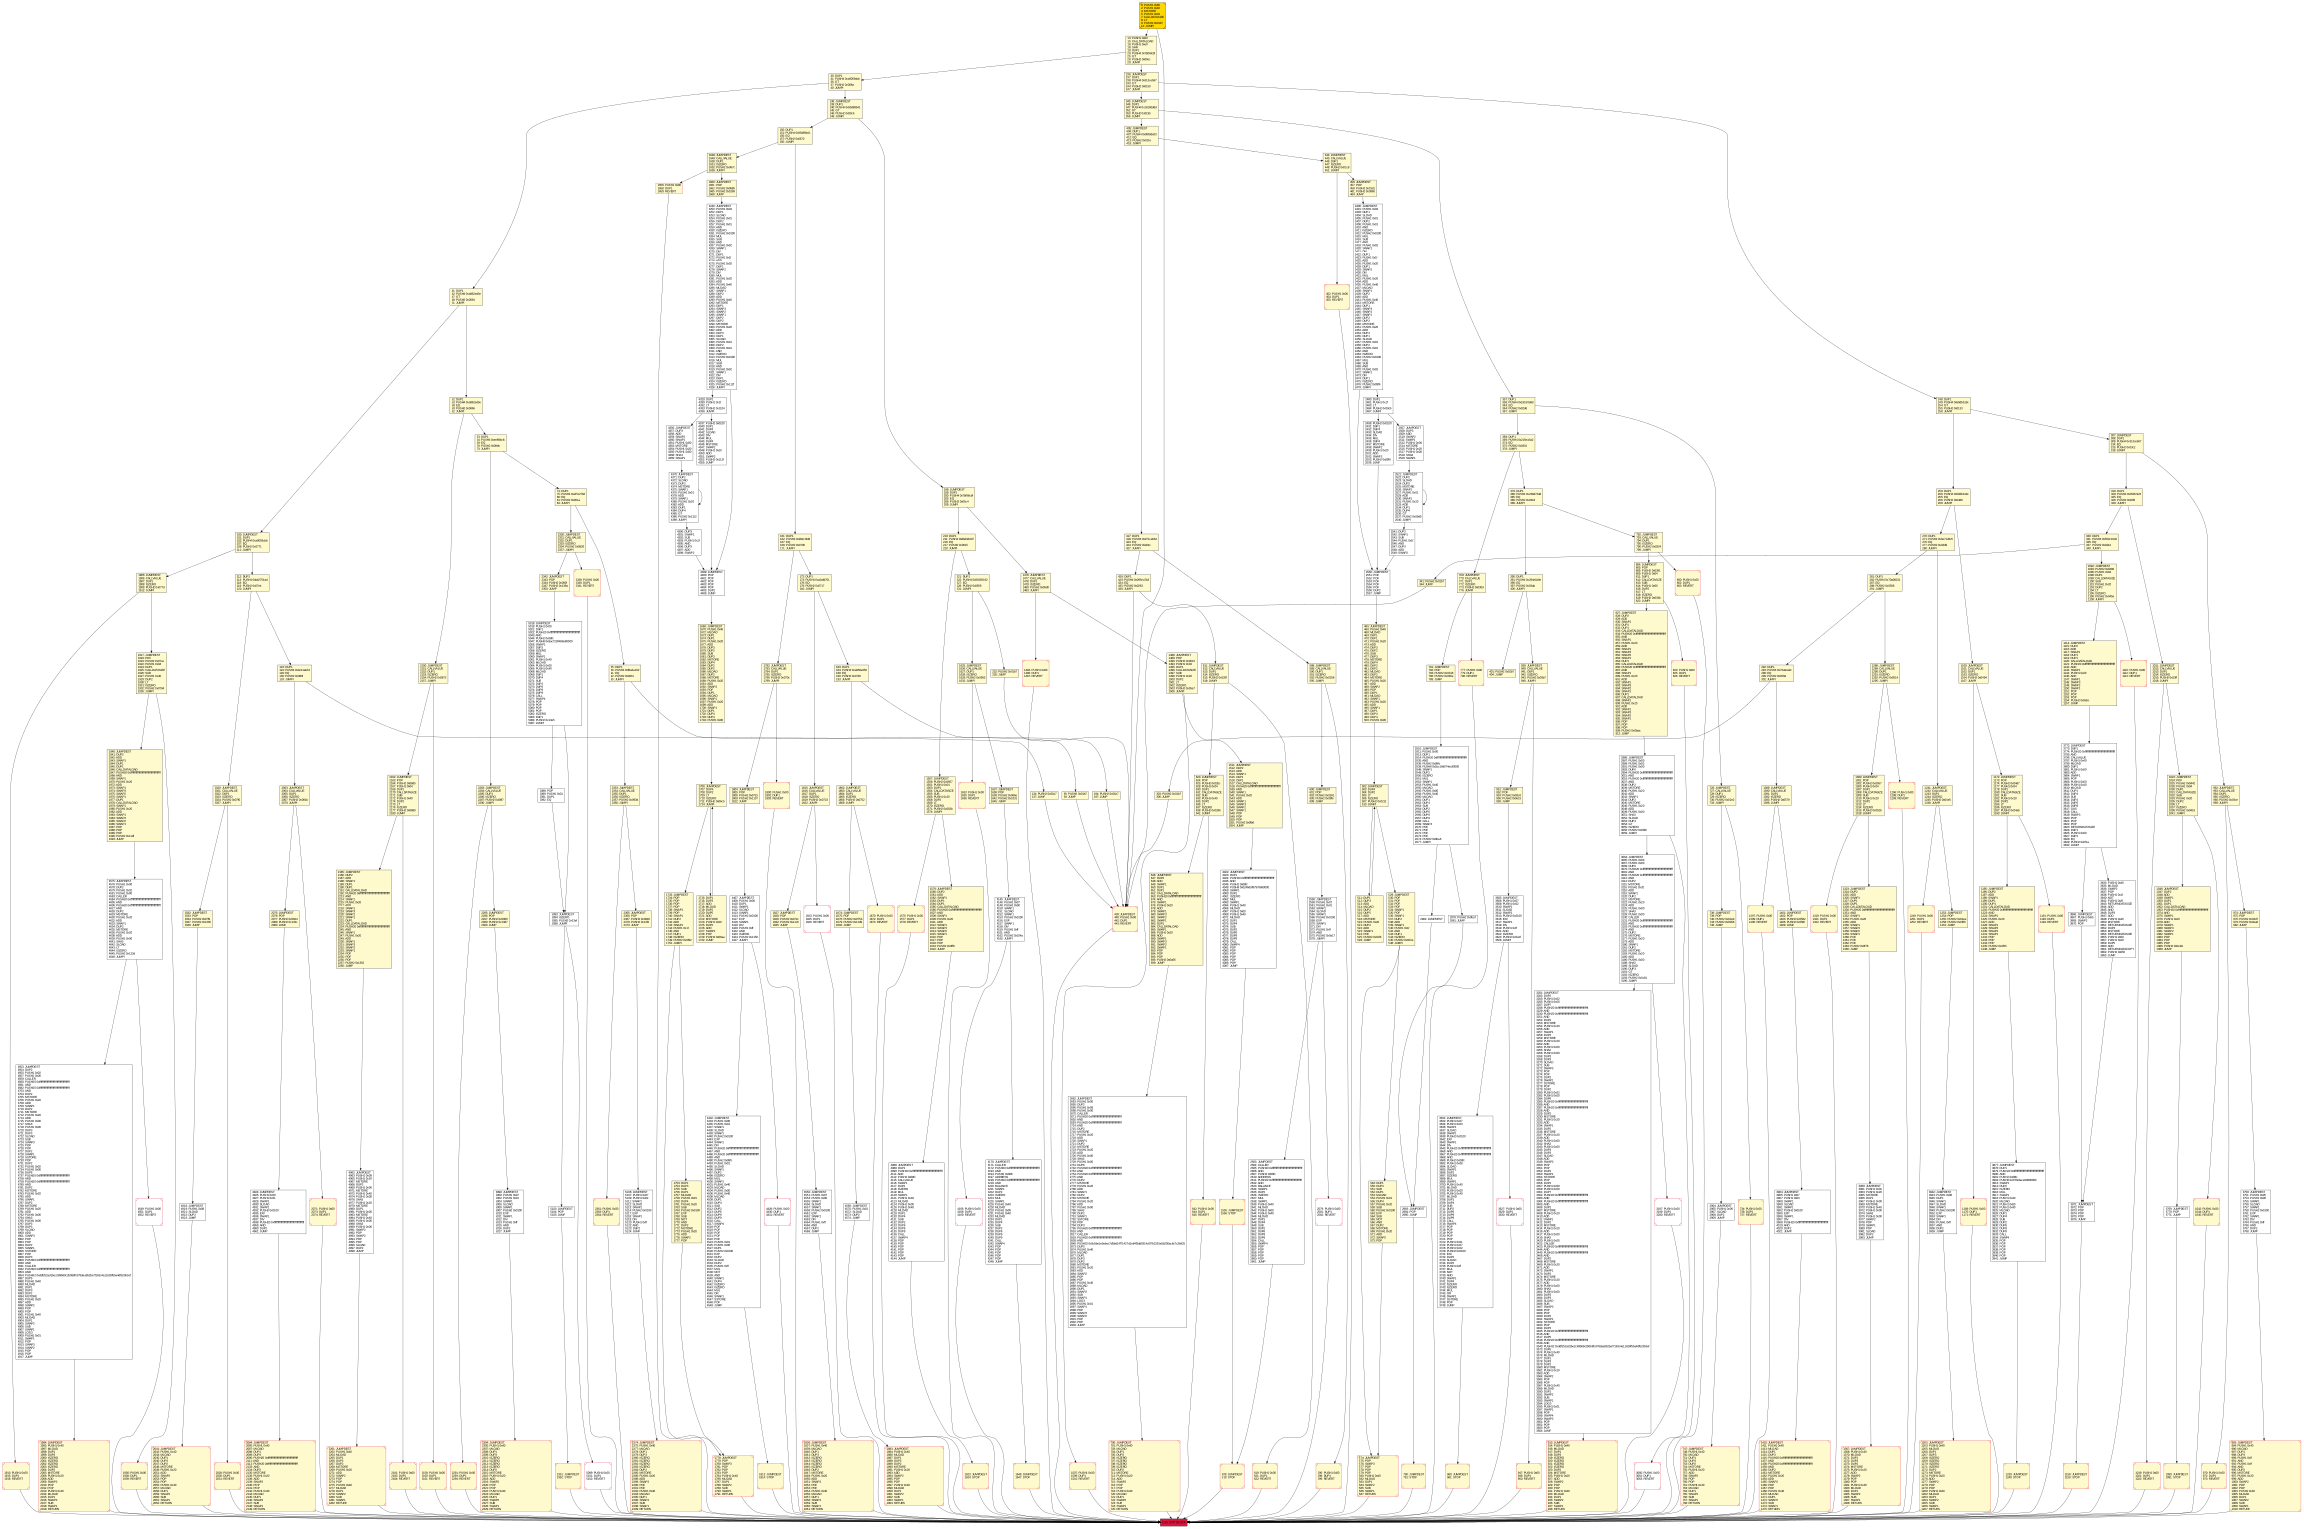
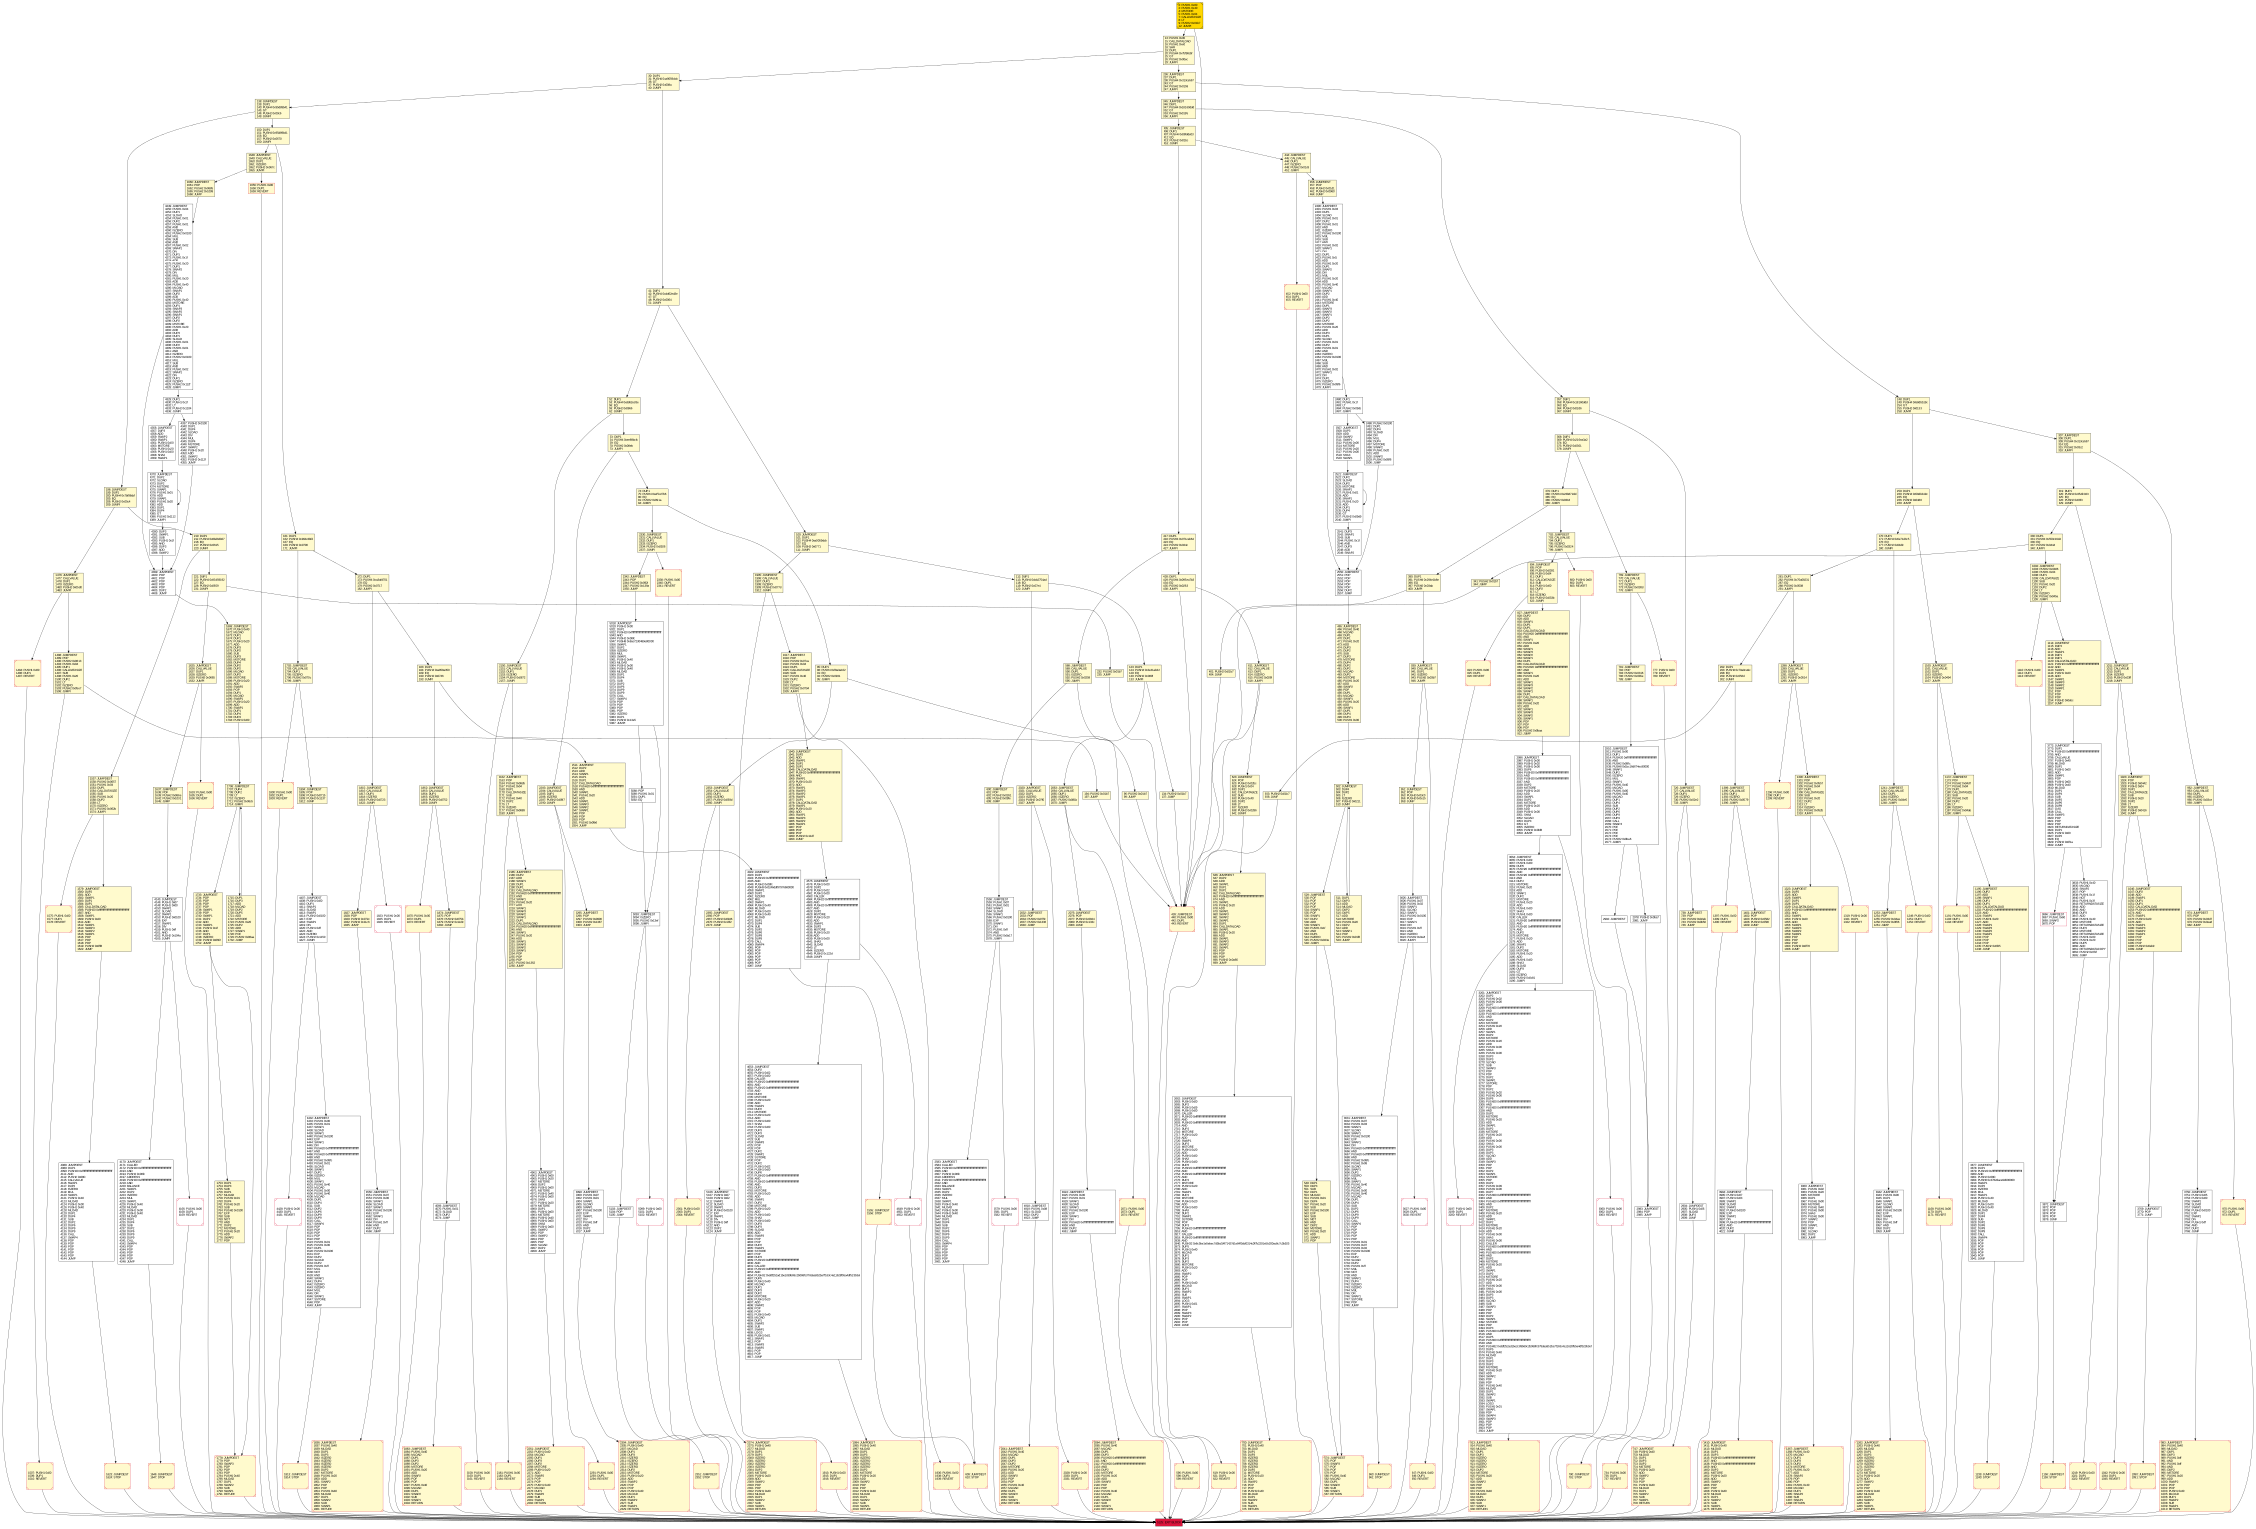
edge "401: PUSH2 0x01b7 404: JUMP" -> "439: JUMPDEST 440: PUSH1 0x00 442: DUP1 443: REVERT": added
node "3866: JUMPDEST 3867: PUSH1 0x60 3869: SWAP2 3870: POP": color black -> crimson
node "642: PUSH1 0x00 644: DUP1 645: REVERT": removed
